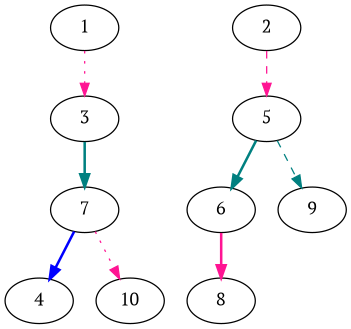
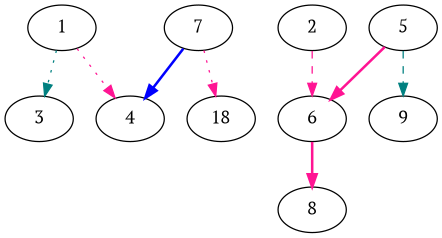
edge "1" -> "3": color deeppink -> teal
edge "2" -> "5": now "2" -> "6"
edge "1" -> "4": added
edge "3" -> "7": removed
edge "5" -> "6": color teal -> deeppink
node "10": label "10" -> "18"
